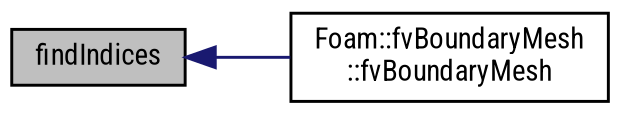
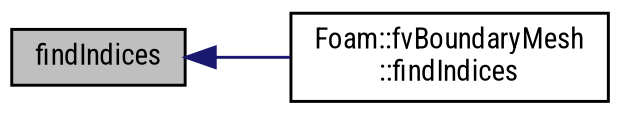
node "Foam::fvBoundaryMesh ::fvBoundaryMesh": label "Foam::fvBoundaryMesh ::fvBoundaryMesh" -> "Foam::fvBoundaryMesh ::findIndices"
